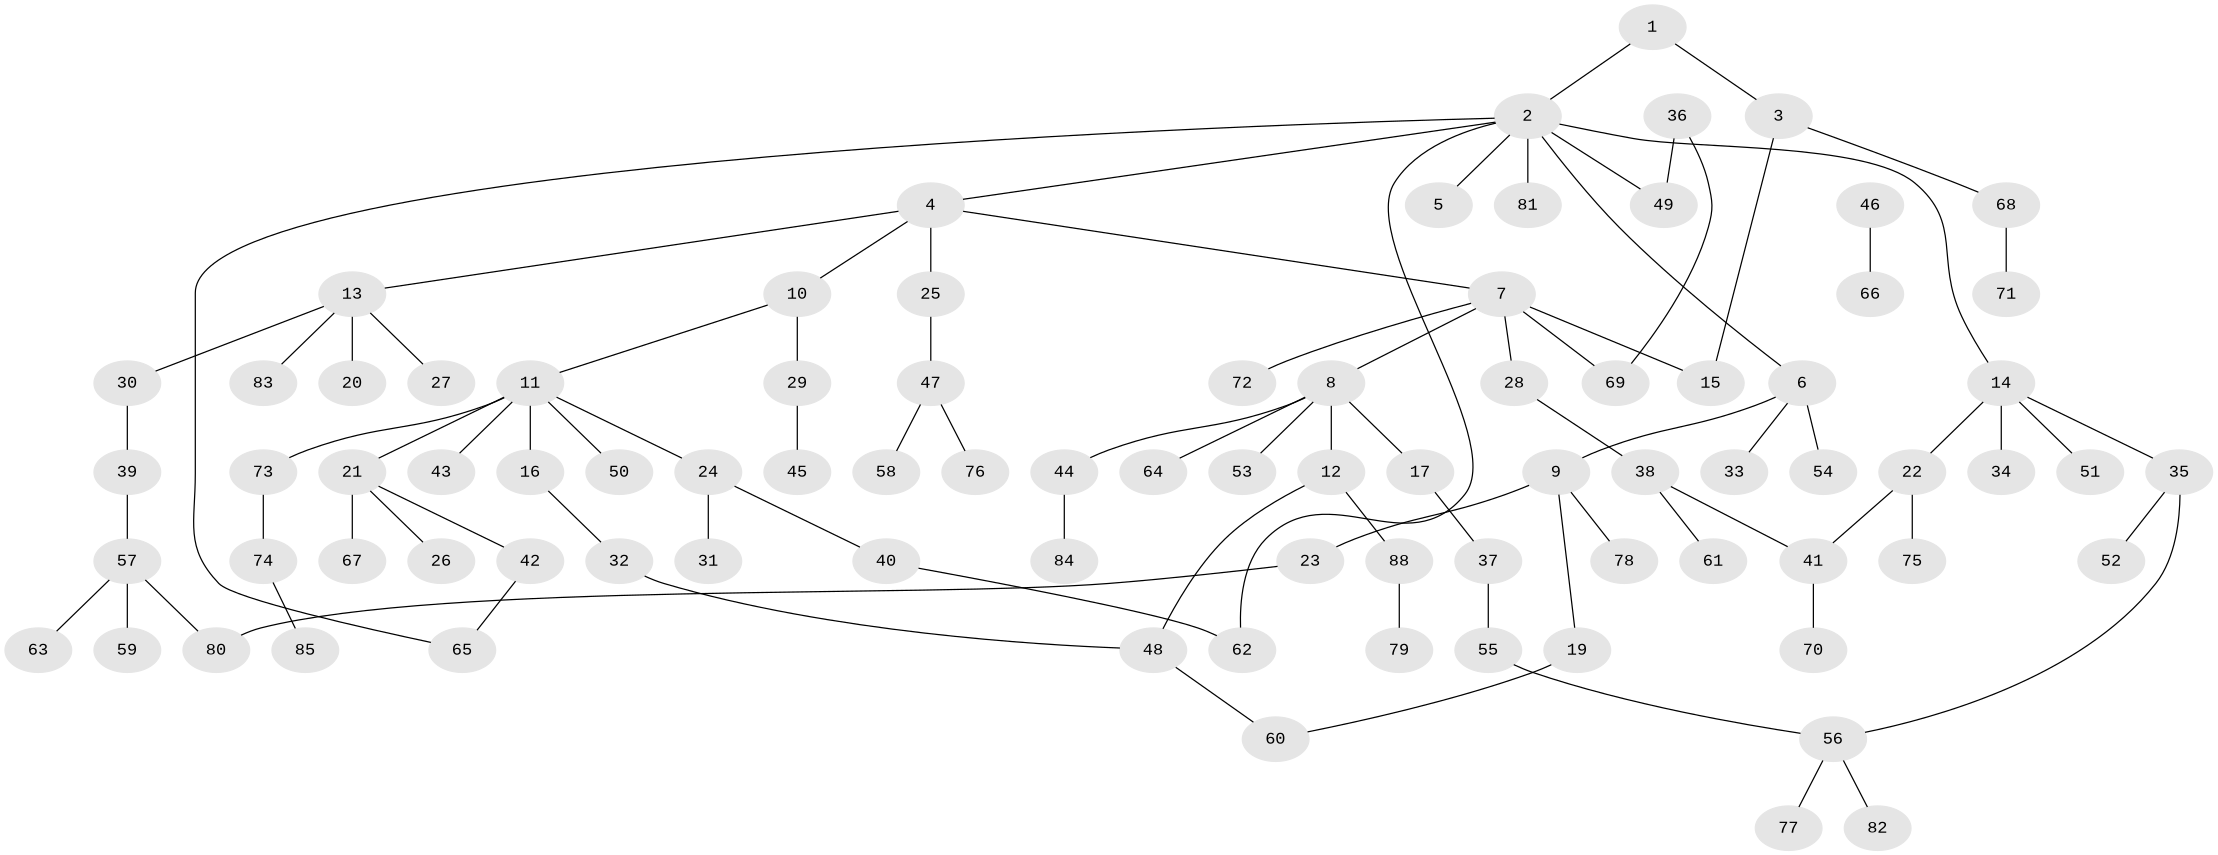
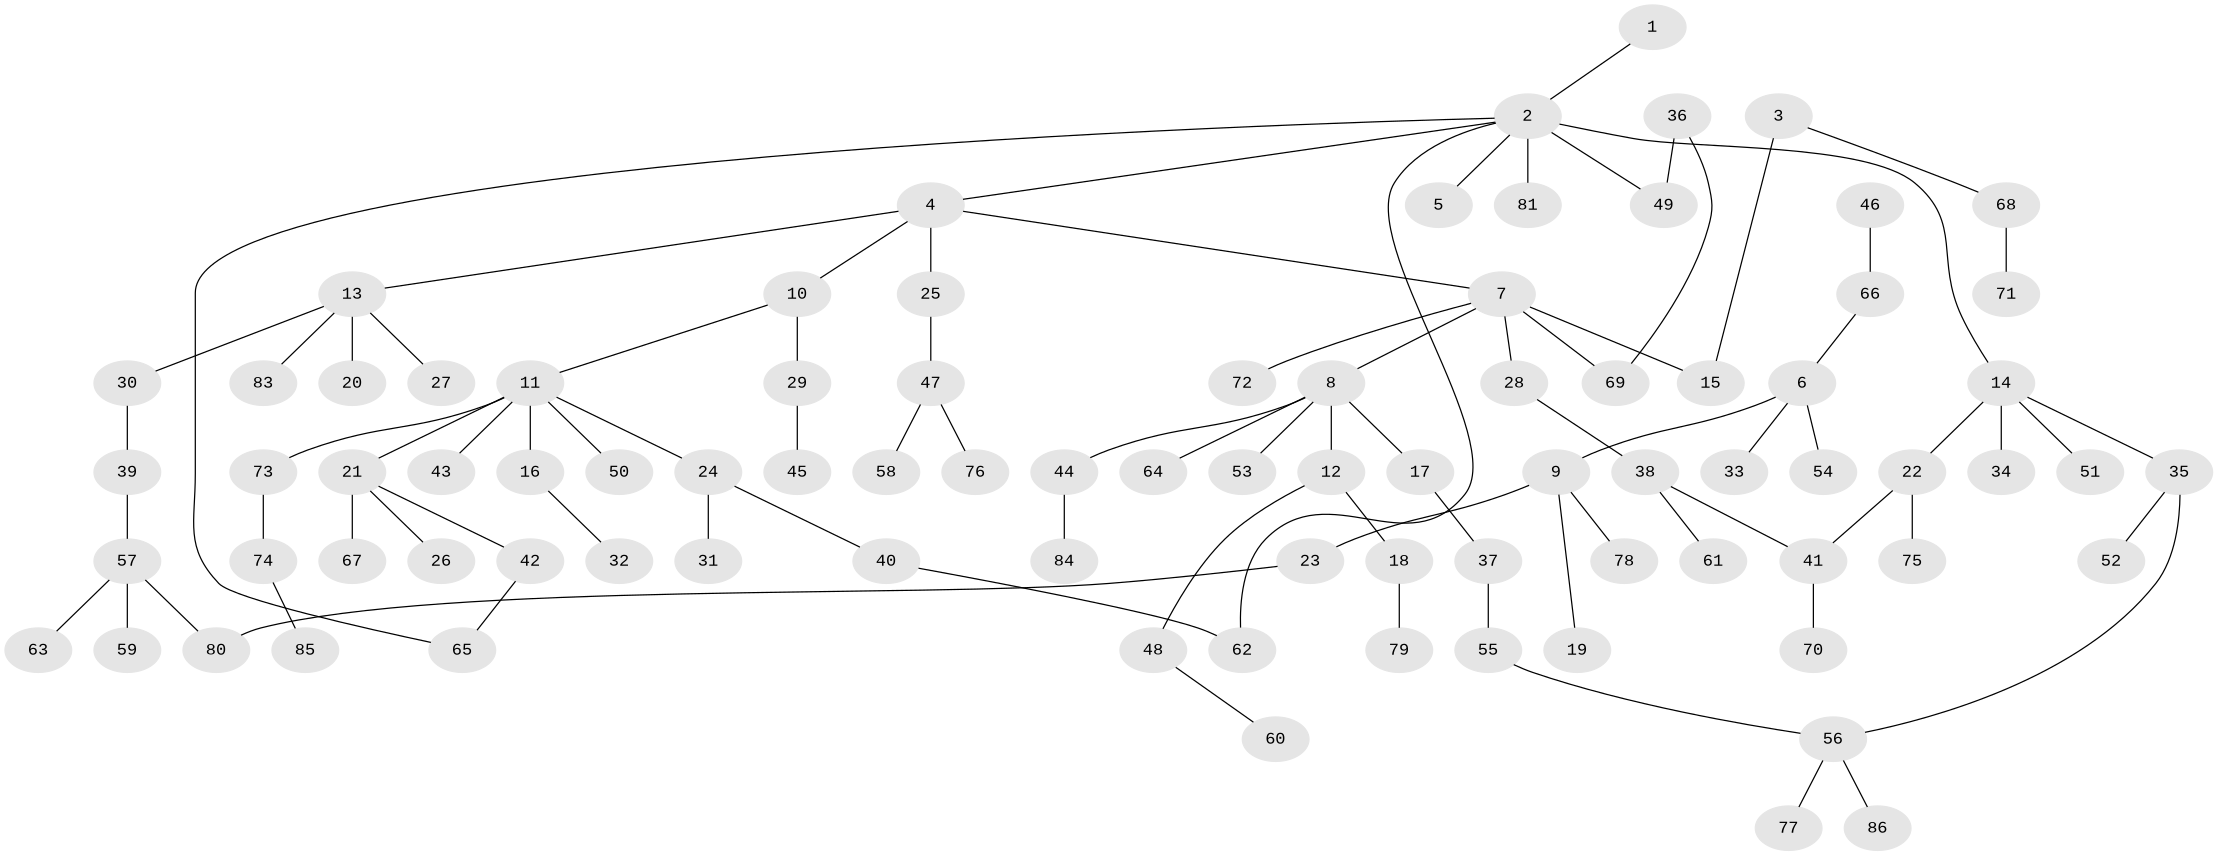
edge "1" -- "3": removed
edge "2" -- "6": now "66" -- "6"
node "88": label "88" -> "18"
edge "32" -- "48": removed
edge "19" -- "60": removed
node "82": label "82" -> "86"
